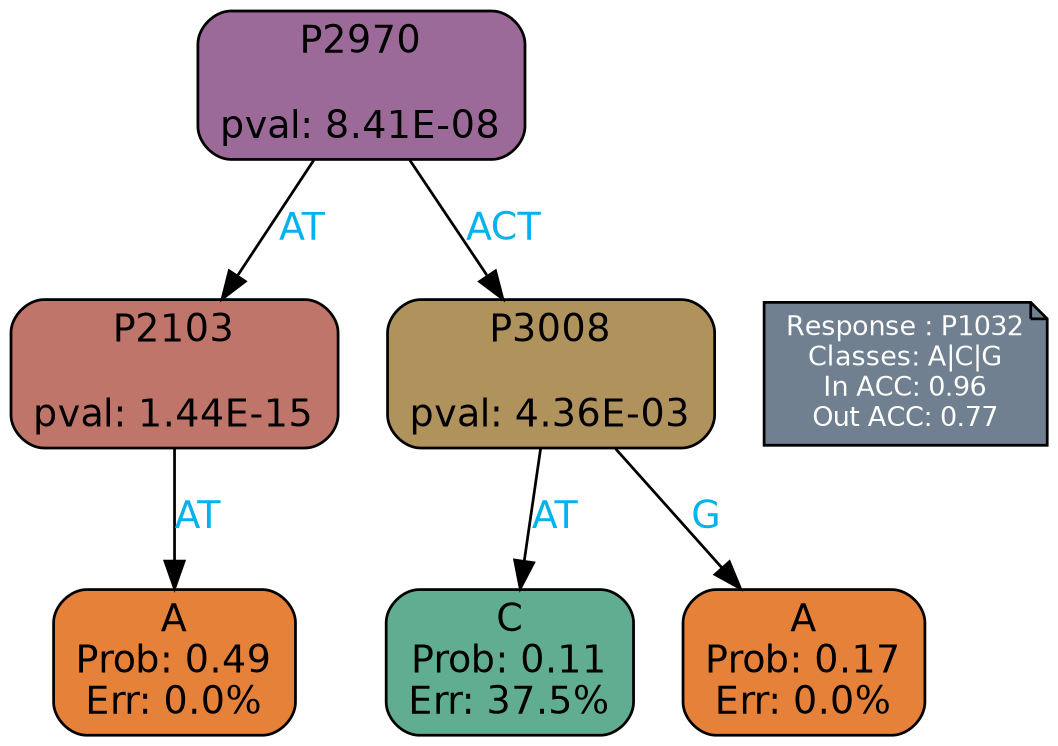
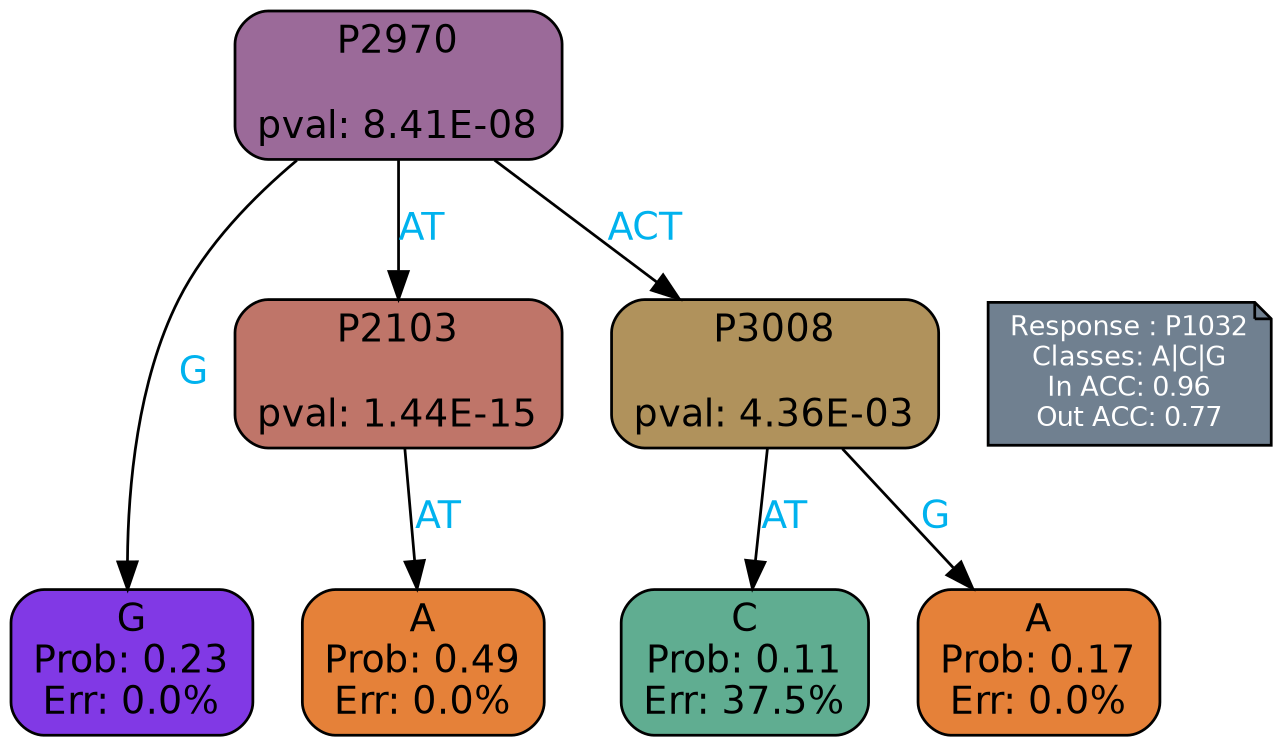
node "G Prob: 0.23 Err: 0.0%": added
